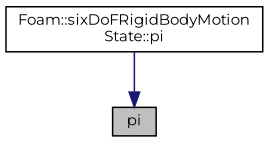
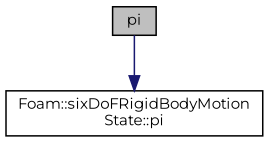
edge "Foam::sixDoFRigidBodyMotion State::pi" -> "pi": reversed
